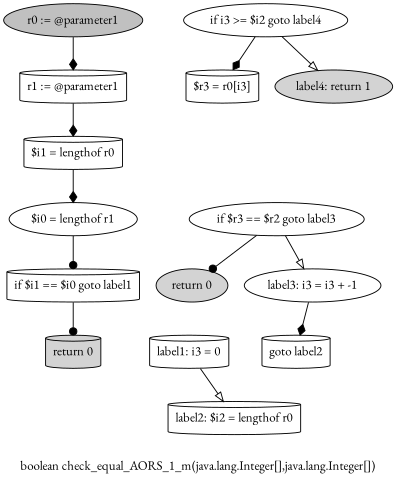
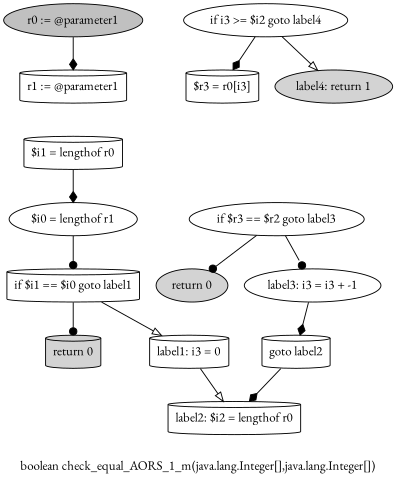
edge "r1 := @parameter1" -> "$i1 = lengthof r0": removed
edge "if $r3 == $r2 goto label3" -> "label3: i3 = i3 + -1": arrowhead onormal -> dot
edge "if $i1 == $i0 goto label1" -> "label1: i3 = 0": added
edge "goto label2" -> "label2: $i2 = lengthof r0": added
